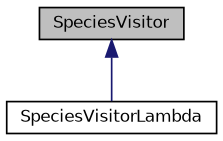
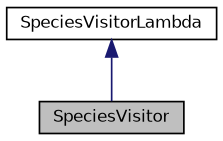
edge "SpeciesVisitorLambda" -> "SpeciesVisitor": reversed
